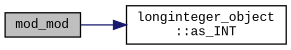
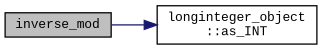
node "mod_mod": label "mod_mod" -> "inverse_mod"
